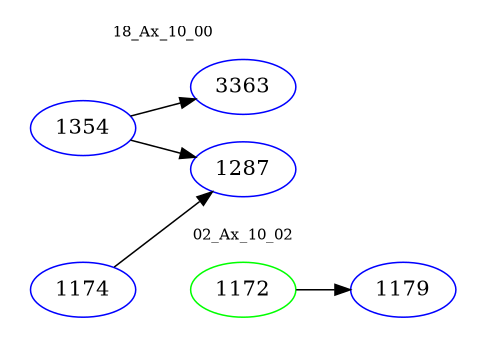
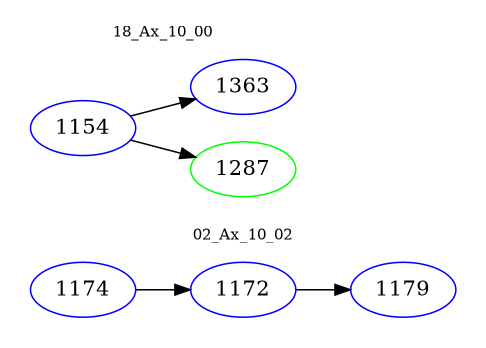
node "3363": label "3363" -> "1363"
node "1354": label "1354" -> "1154"
node "1287": color blue -> green
edge "1174" -> "1287": now "1174" -> "1172"
node "1172": color green -> blue
